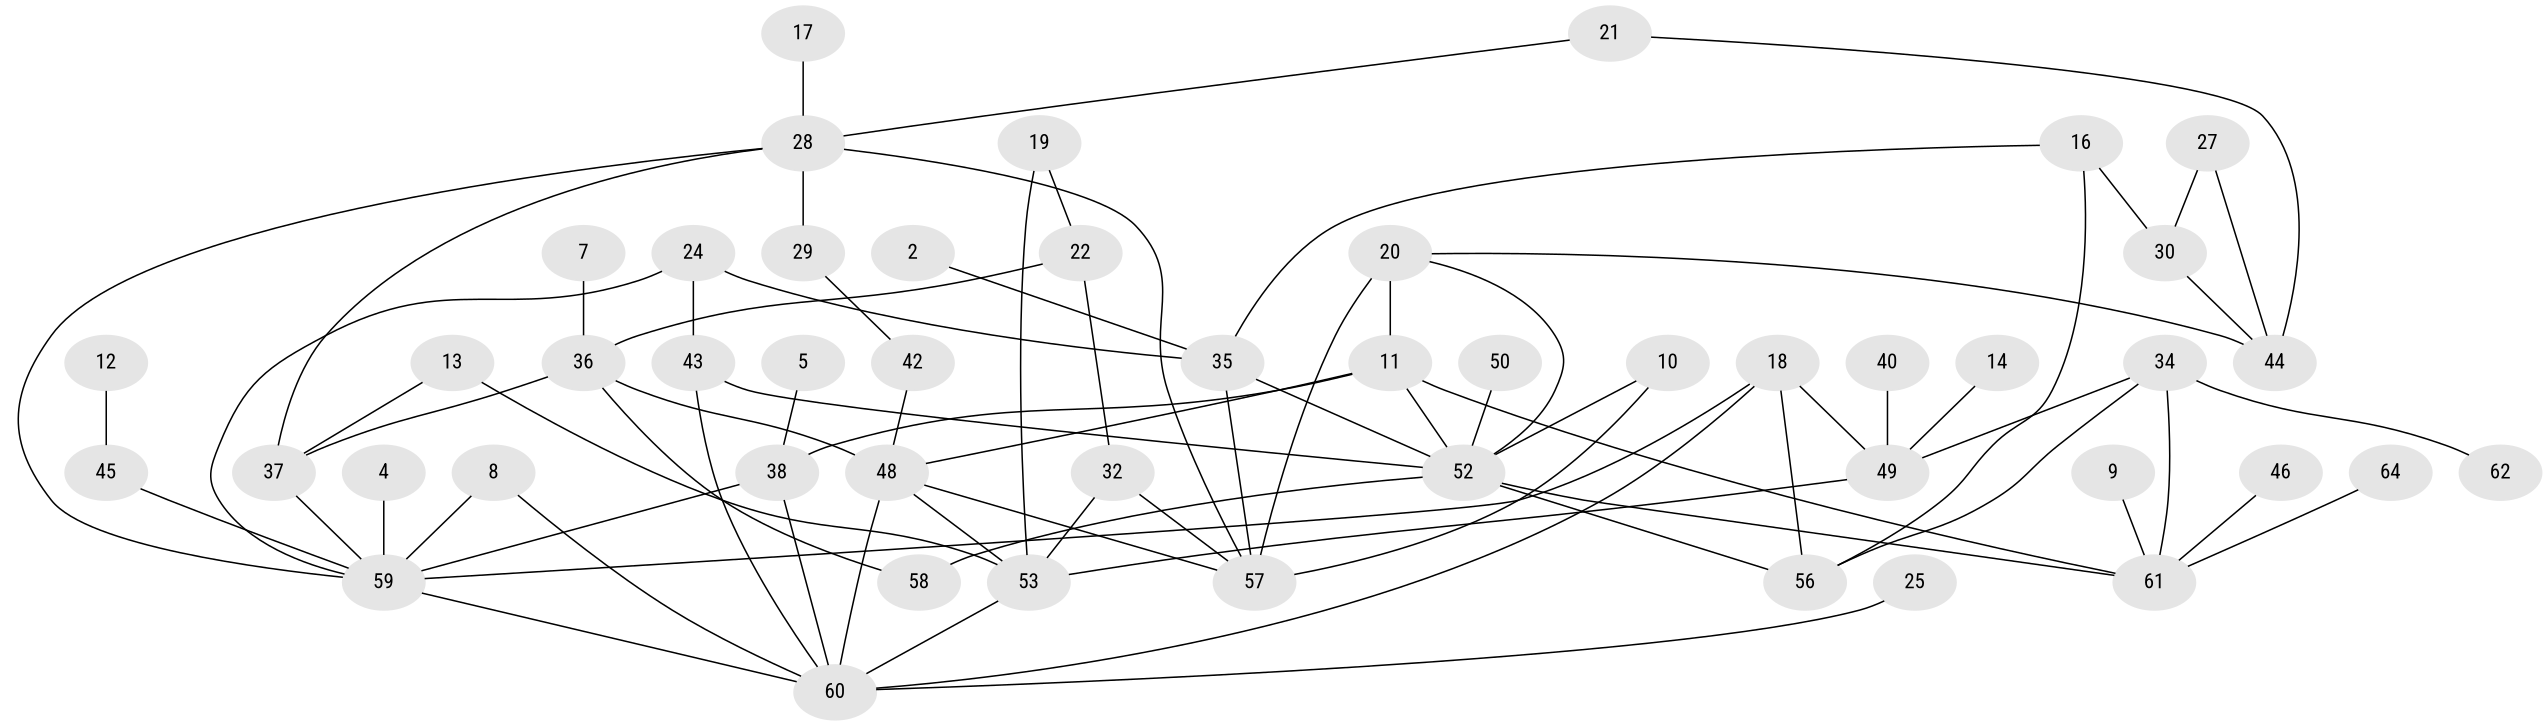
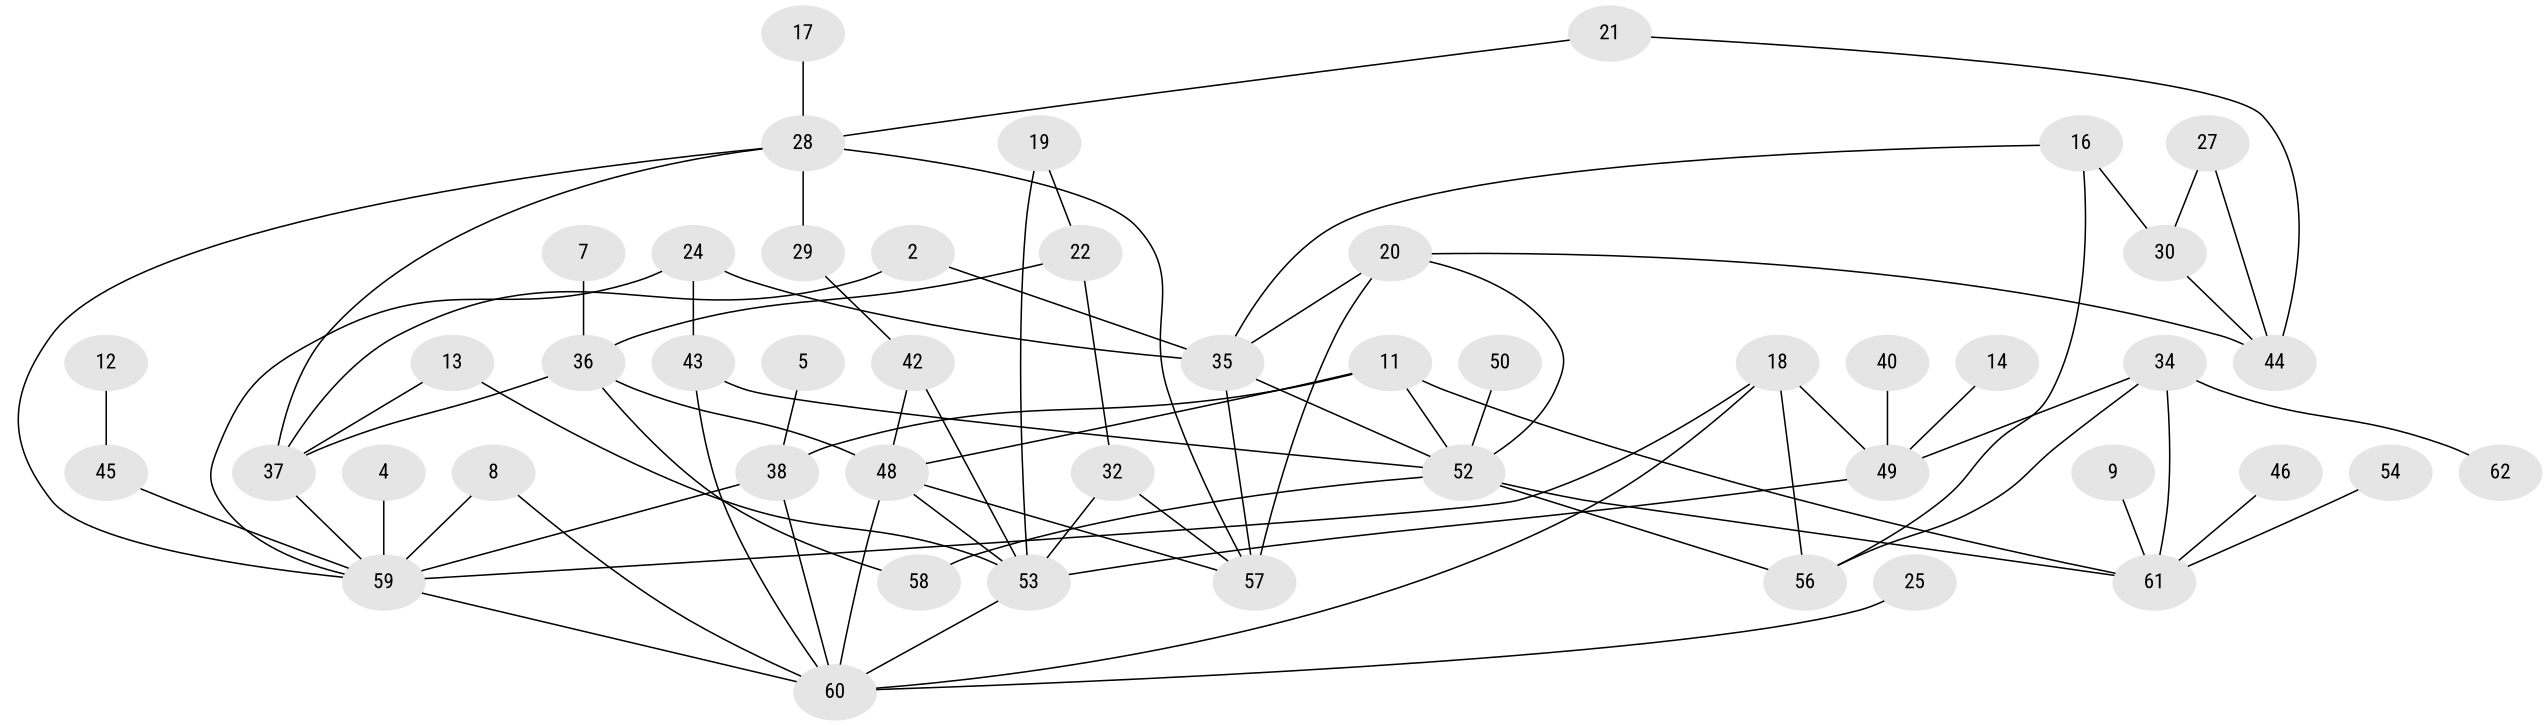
edge "2" -- "37": added
edge "20" -- "11": now "20" -- "35"
node "10": removed
edge "42" -- "53": added
node "64": label "64" -> "54"
